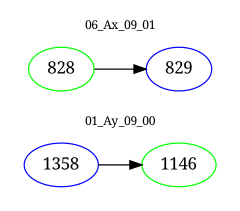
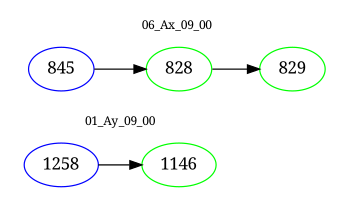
cluster "06_Ax_09_01": label "06_Ax_09_01" -> "06_Ax_09_00"
node "845": added
node "829": color blue -> green
node "1358": label "1358" -> "1258"
